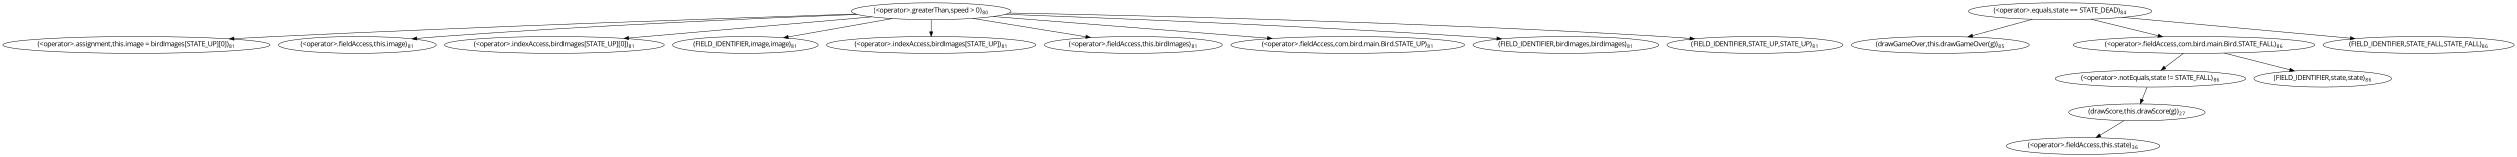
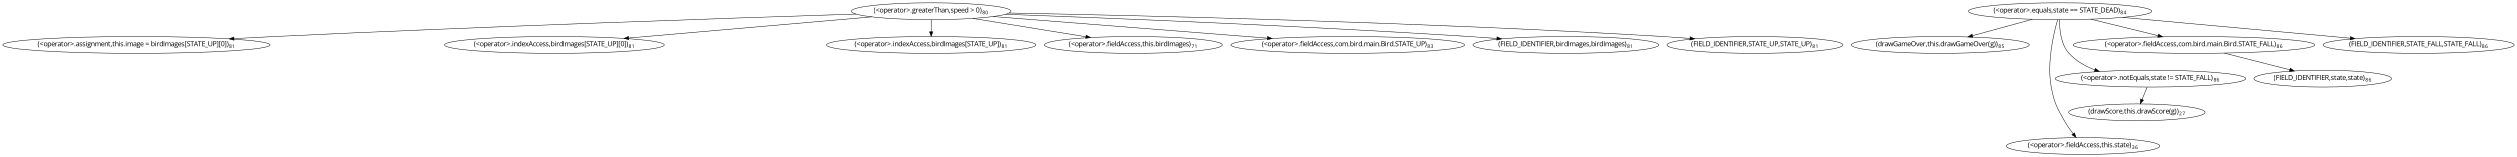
node "(<operator>.fieldAccess,this.birdImages)": text "81" -> "71"
node "(<operator>.fieldAccess,com.bird.main.Bird.STATE_UP)": text "81" -> "83"
node "(<operator>.fieldAccess,this.image)": removed
node "(FIELD_IDENTIFIER,image,image)": removed
edge "(<operator>.fieldAccess,com.bird.main.Bird.STATE_FALL)" -> "(<operator>.notEquals,state != STATE_FALL)": now "(<operator>.equals,state == STATE_DEAD)" -> "(<operator>.notEquals,state != STATE_FALL)"
edge "(drawScore,this.drawScore(g))" -> "(<operator>.fieldAccess,this.state)": now "(<operator>.equals,state == STATE_DEAD)" -> "(<operator>.fieldAccess,this.state)"
